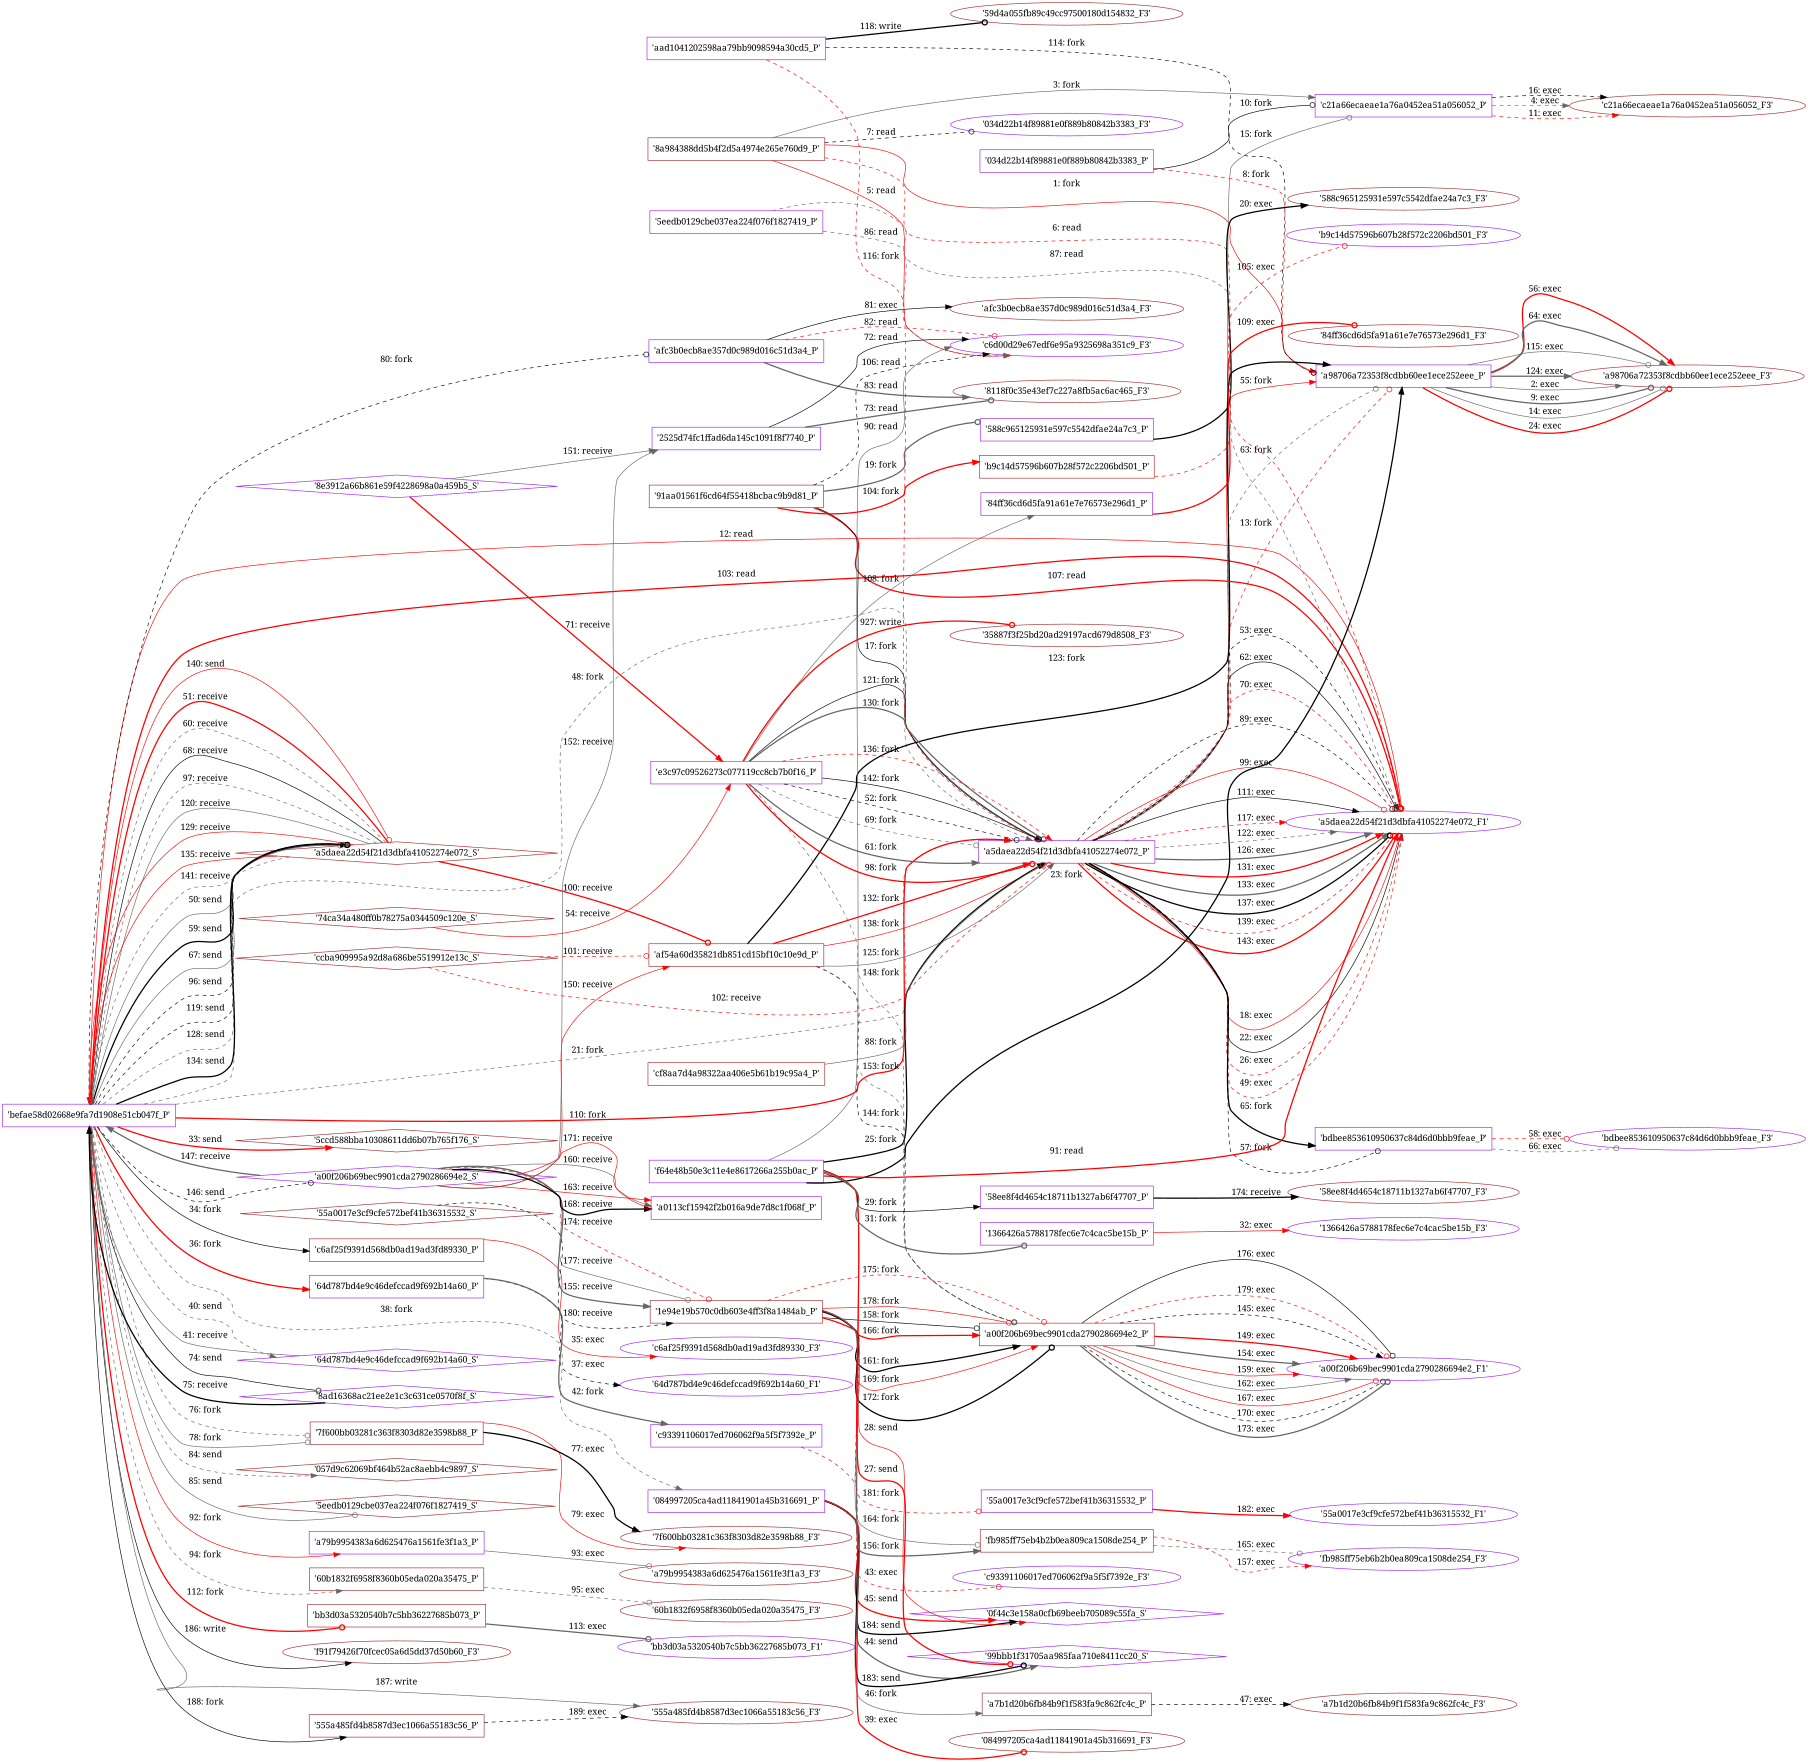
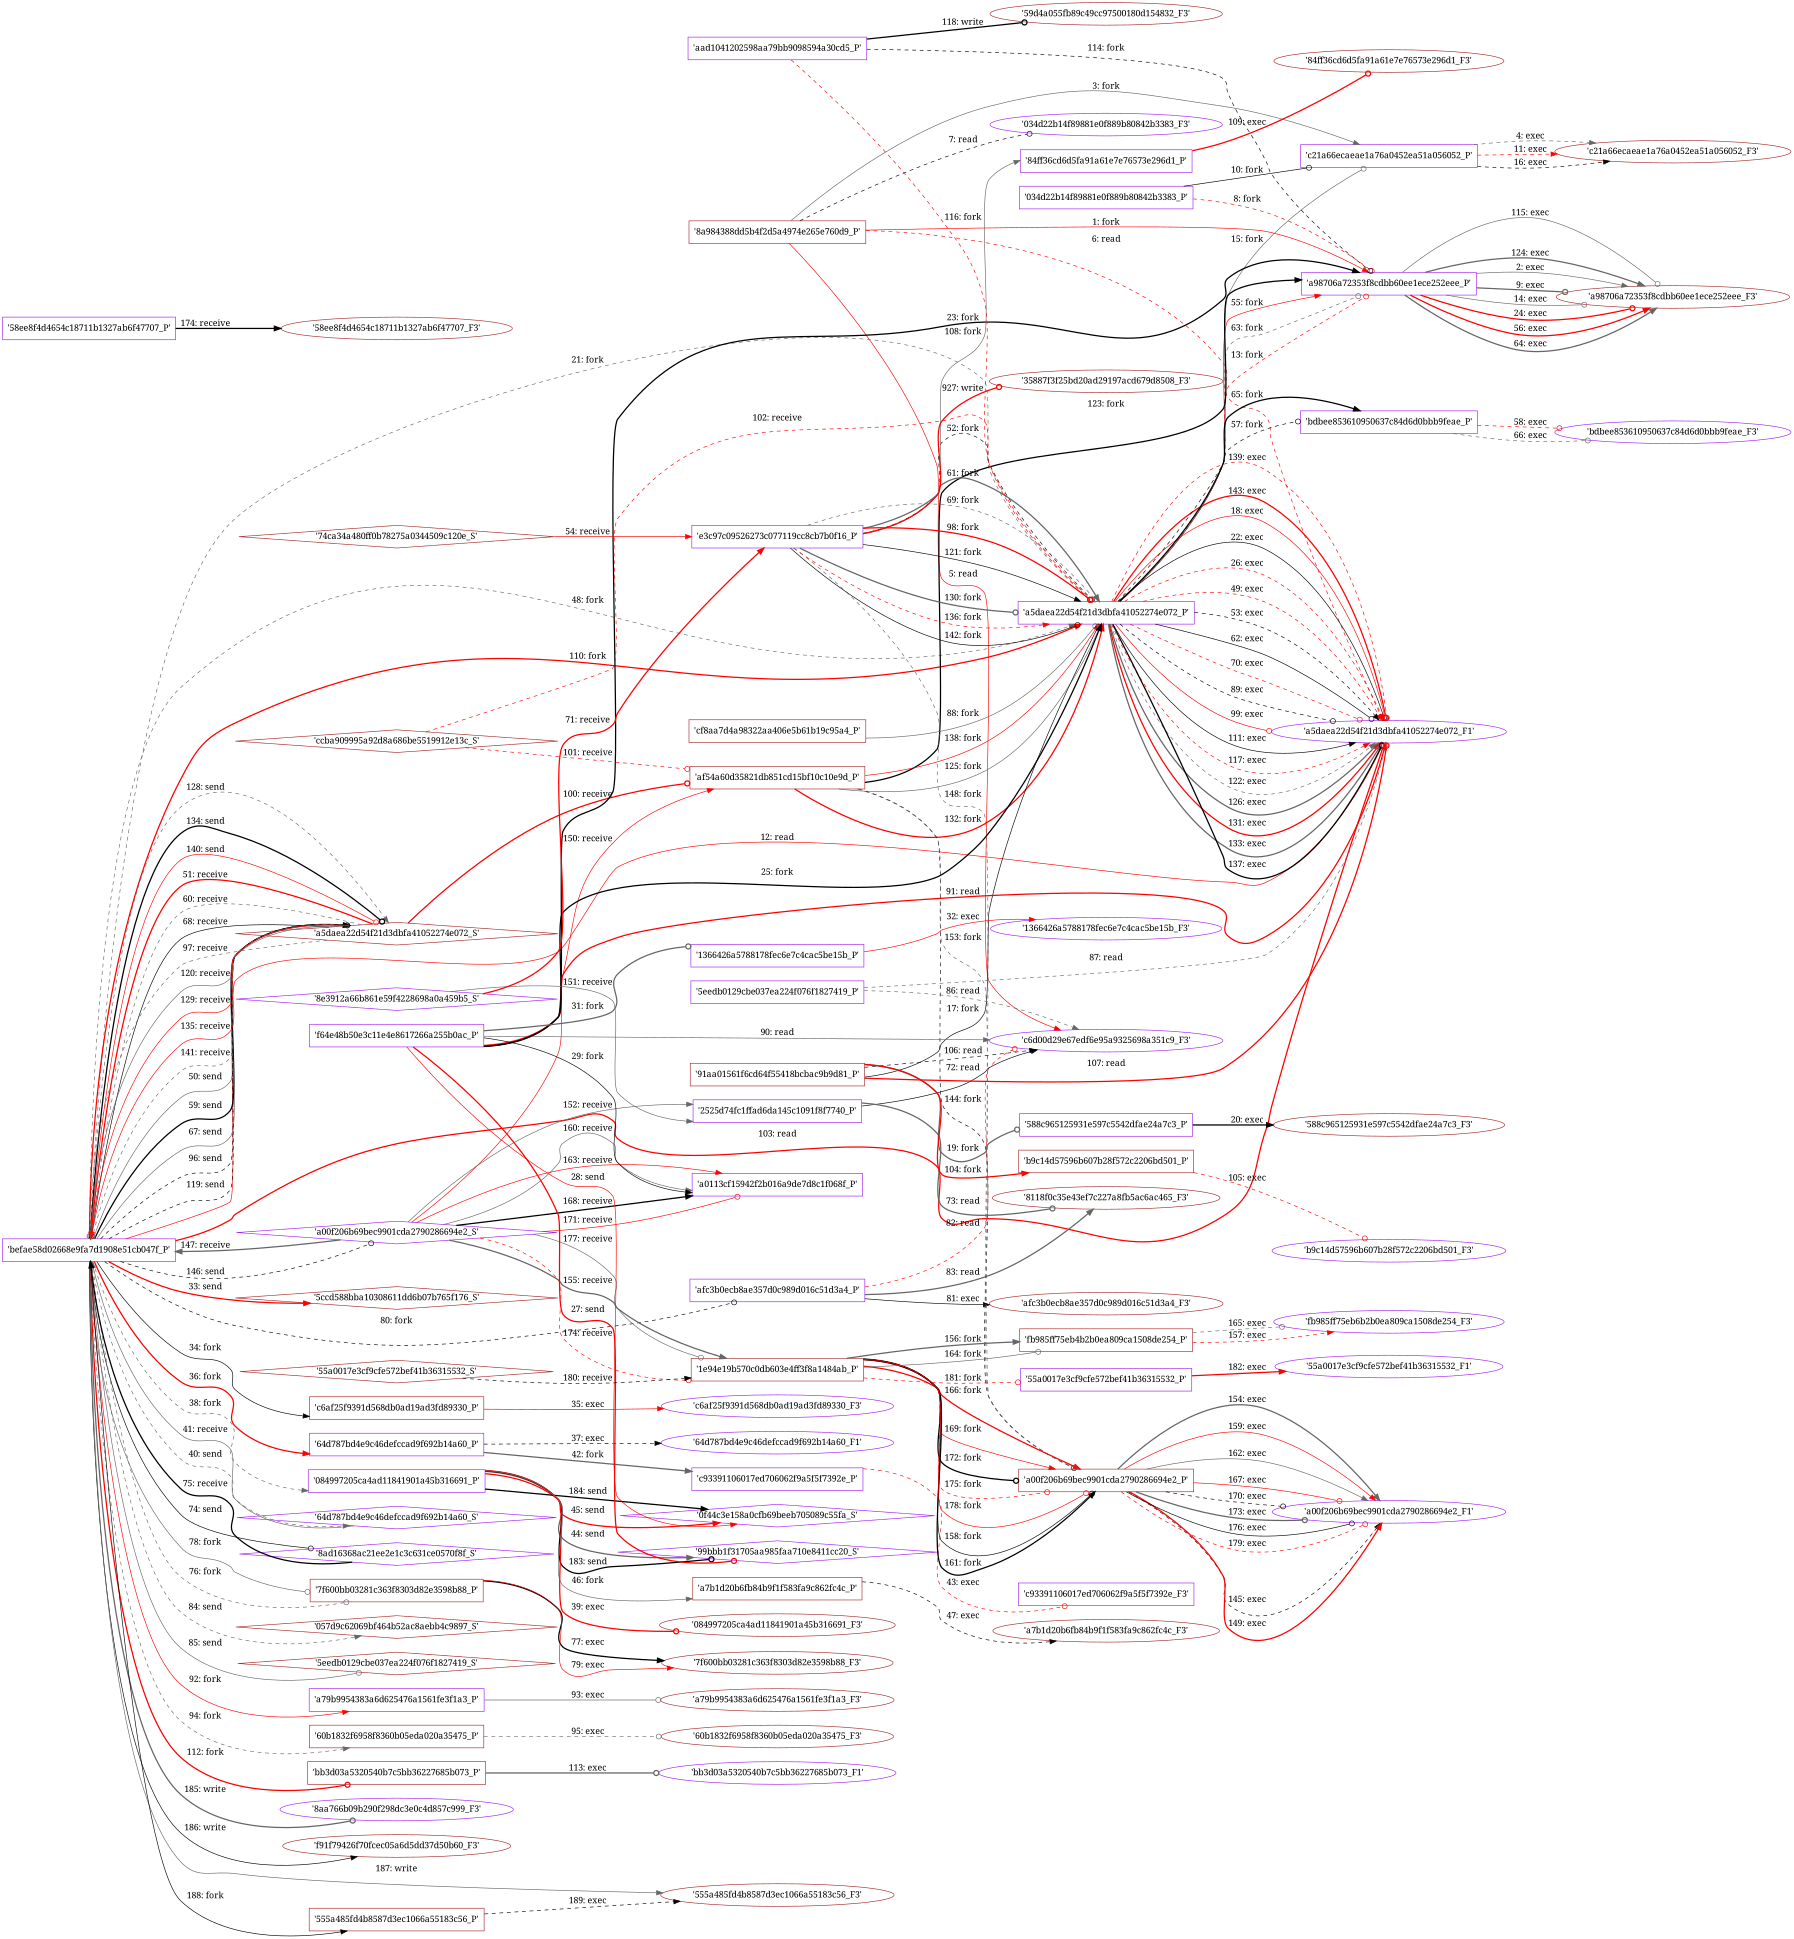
edge "'f64e48b50e3c11e4e8617266a255b0ac_P'" -> "'58ee8f4d4654c18711b1327ab6f47707_P'": now "'f64e48b50e3c11e4e8617266a255b0ac_P'" -> "'a0113cf15942f2b016a9de7d8c1f068f_P'"
node "'c93391106017ed706062f9a5f5f7392e_F3'": shape ellipse -> box
node "'8aa766b09b290f298dc3e0c4d857c999_F3'": added
